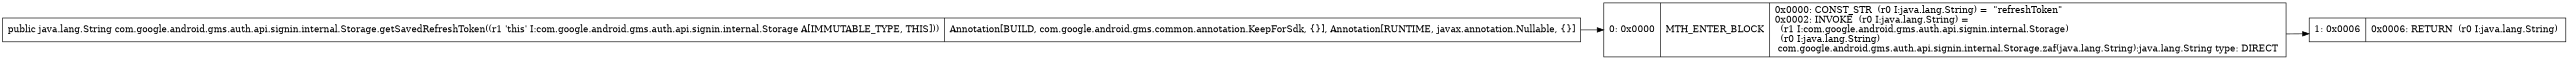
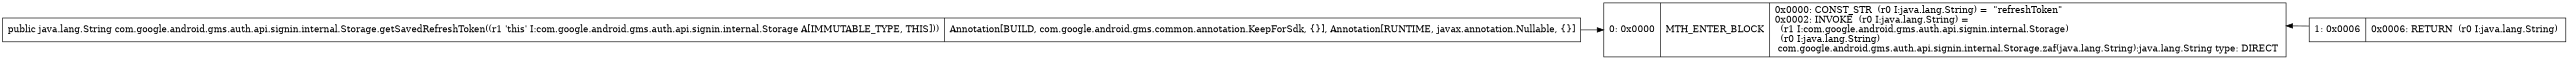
edge "0: 0x0000" -> "1: 0x0006": reversed
